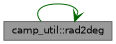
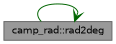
node "camp_util::rad2deg": label "camp_util::rad2deg" -> "camp_rad::rad2deg"
